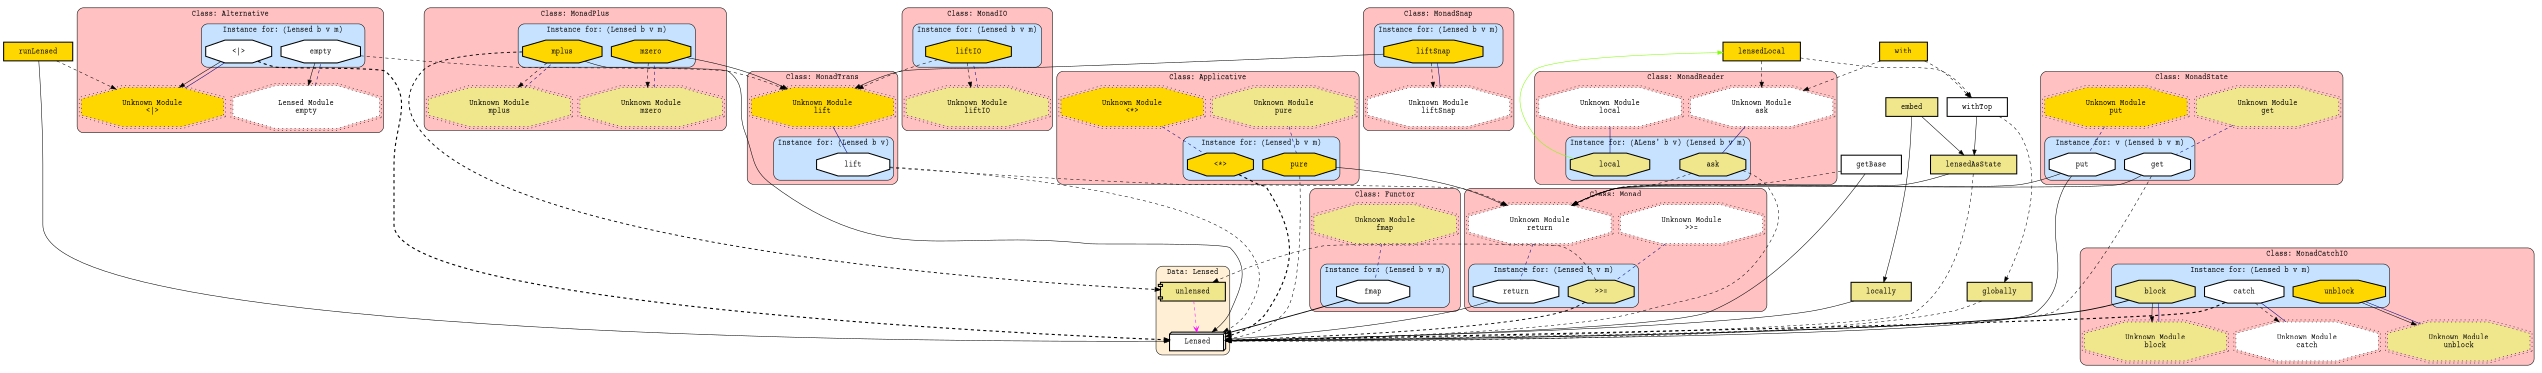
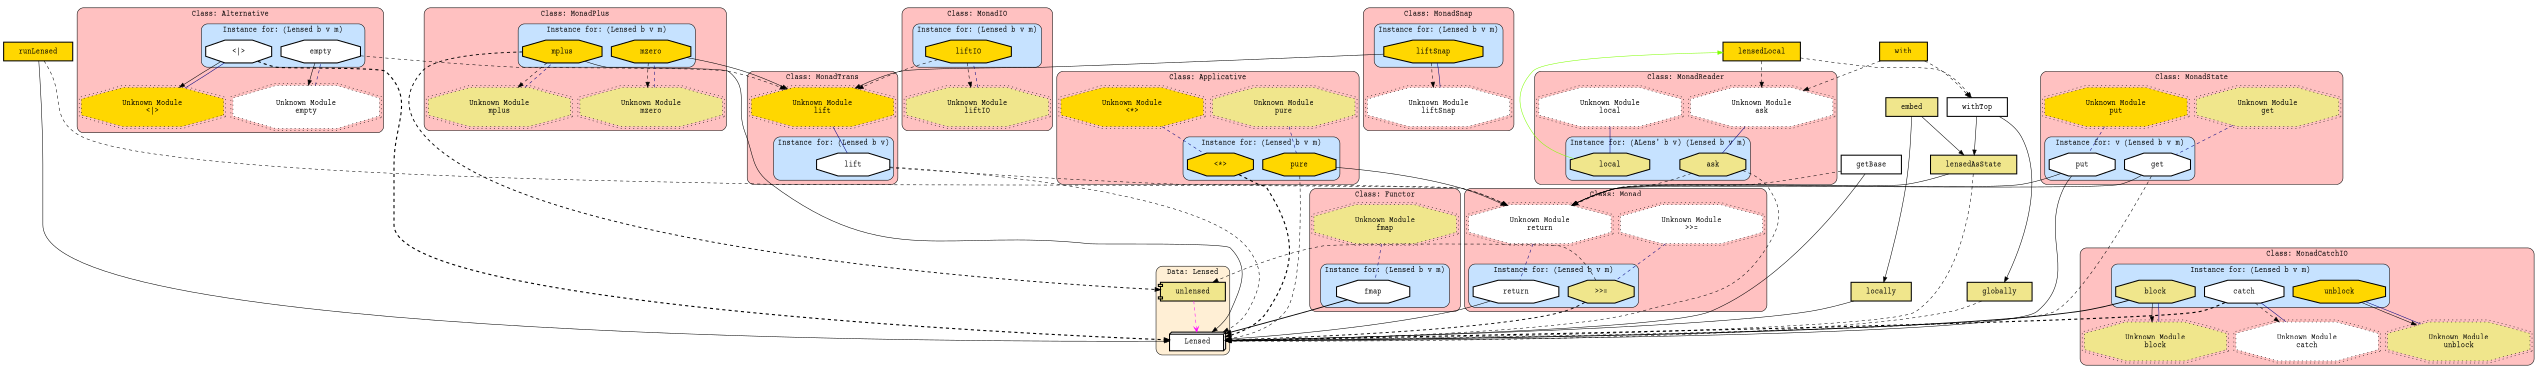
edge "runLensed" -> "Unknown Module <|>": now "runLensed" -> "Unknown Module return"
node "Lensed Module empty": label "Lensed Module empty" -> "Unknown Module empty"
edge "withTop" -> "globally": style dashed -> solid
